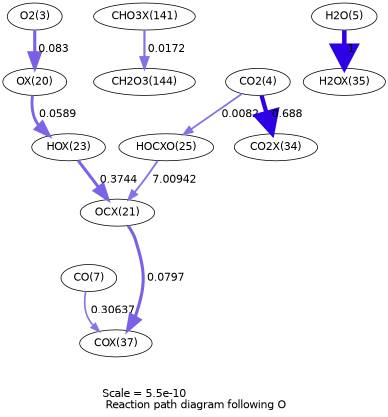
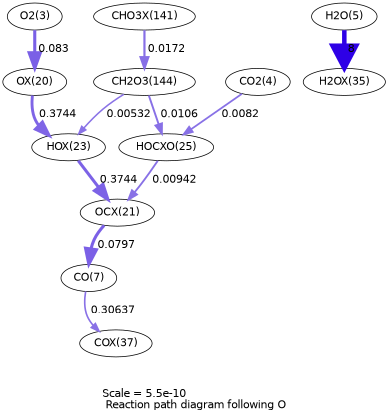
edge "H2O(5)" -> "H2OX(35)": label " 1" -> " 8"
edge "CH2O3(144)" -> "HOX(23)": added, label "0.00532"
edge "CH2O3(144)" -> "HOCXO(25)": added, label "0.0106"
edge "OX(20)" -> "HOX(23)": label " 0.0589" -> " 0.3744"
node "CO2X(34)": removed
edge "HOCXO(25)" -> "OCX(21)": label " 7.00942" -> " 0.00942"
edge "OCX(21)" -> "COX(37)": now "OCX(21)" -> "CO(7)"
